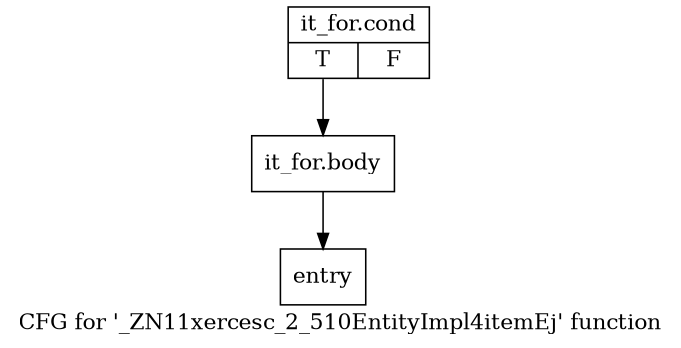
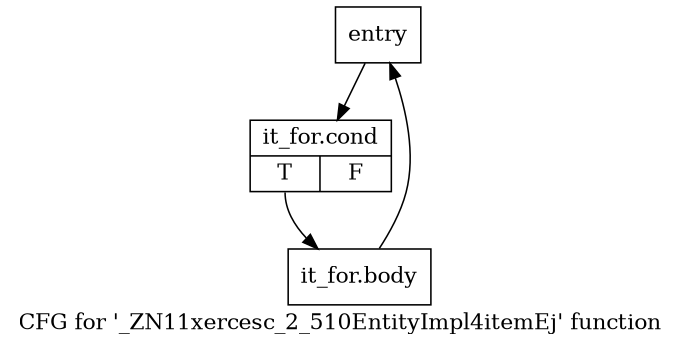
edge "entry" -> "it_for.cond": added
